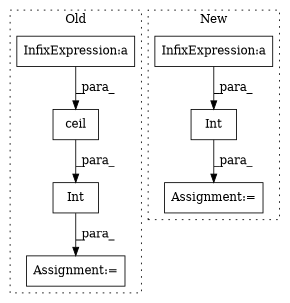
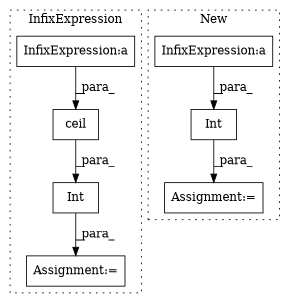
cluster "Old": label "Old" -> "InfixExpression"
